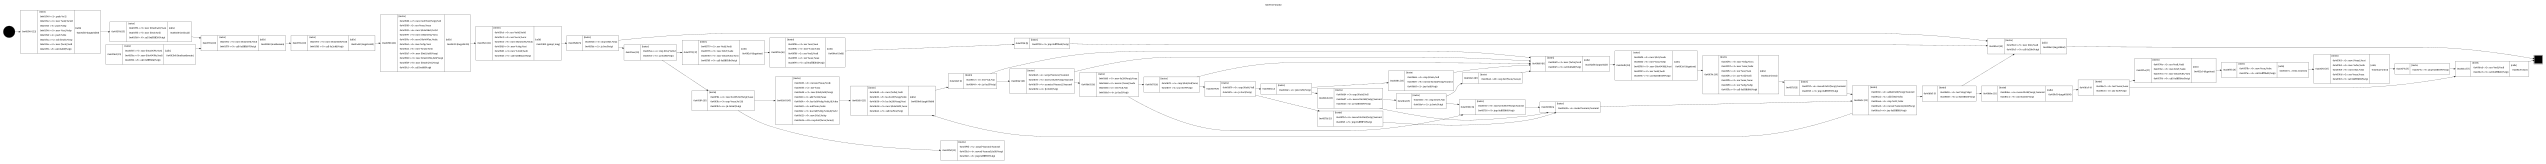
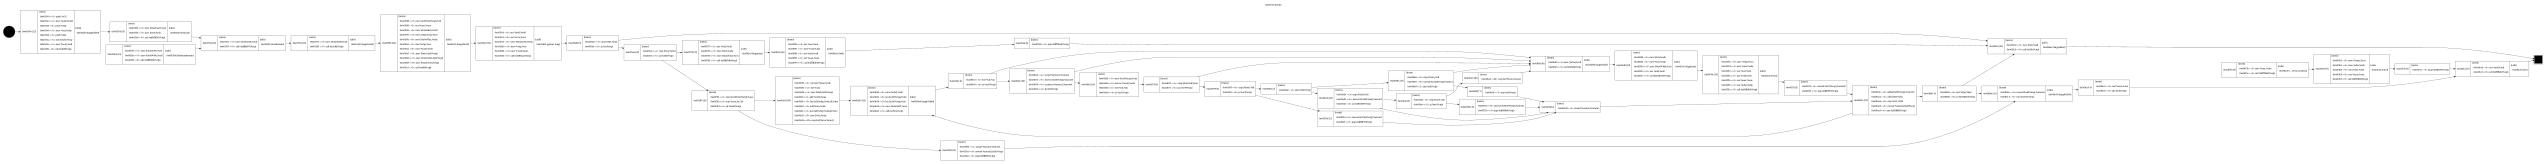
node "0x40174a [17]": removed
node "0x40175b [8]": text "1x401230 (__errno_location)" -> "0x401230 (__errno_location)"
node "0x401691 [7]": added
edge "0x401663 [16]" -> "0x401730 [13]": removed
edge "0x40179d [15]" -> "0x4016be [11]": added
